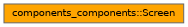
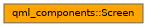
node "components_components::Screen": label "components_components::Screen" -> "qml_components::Screen"
